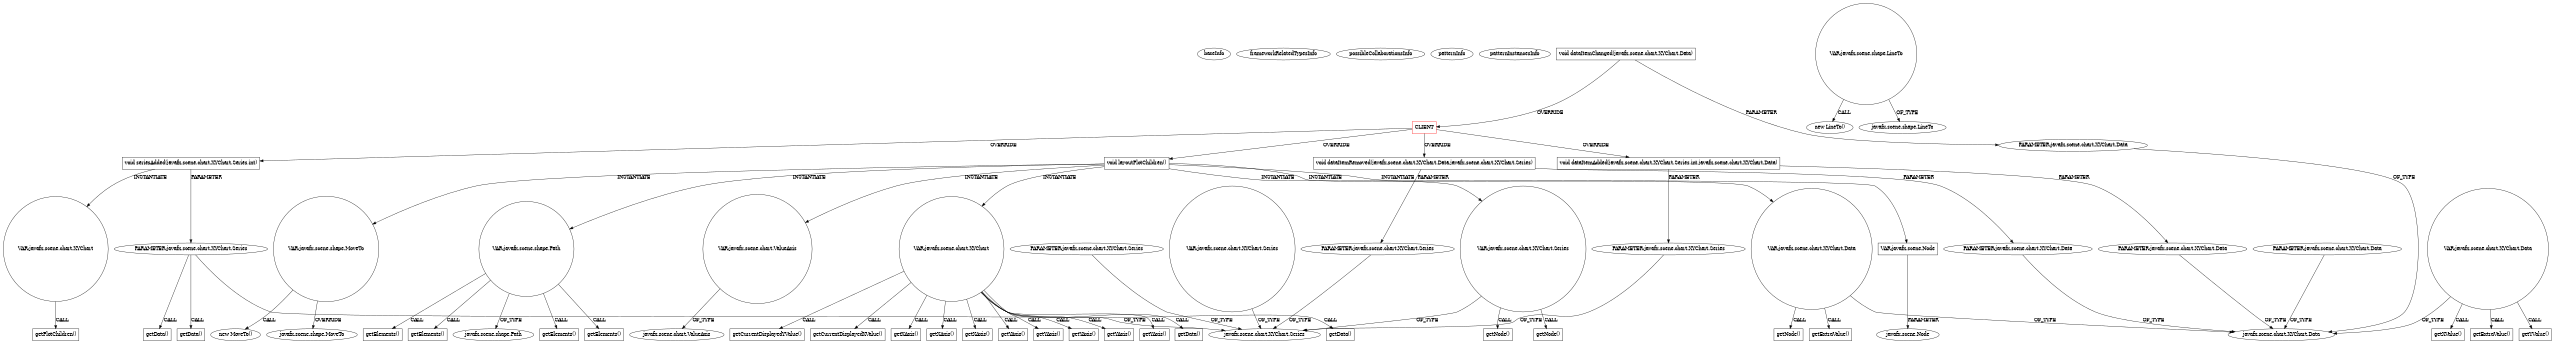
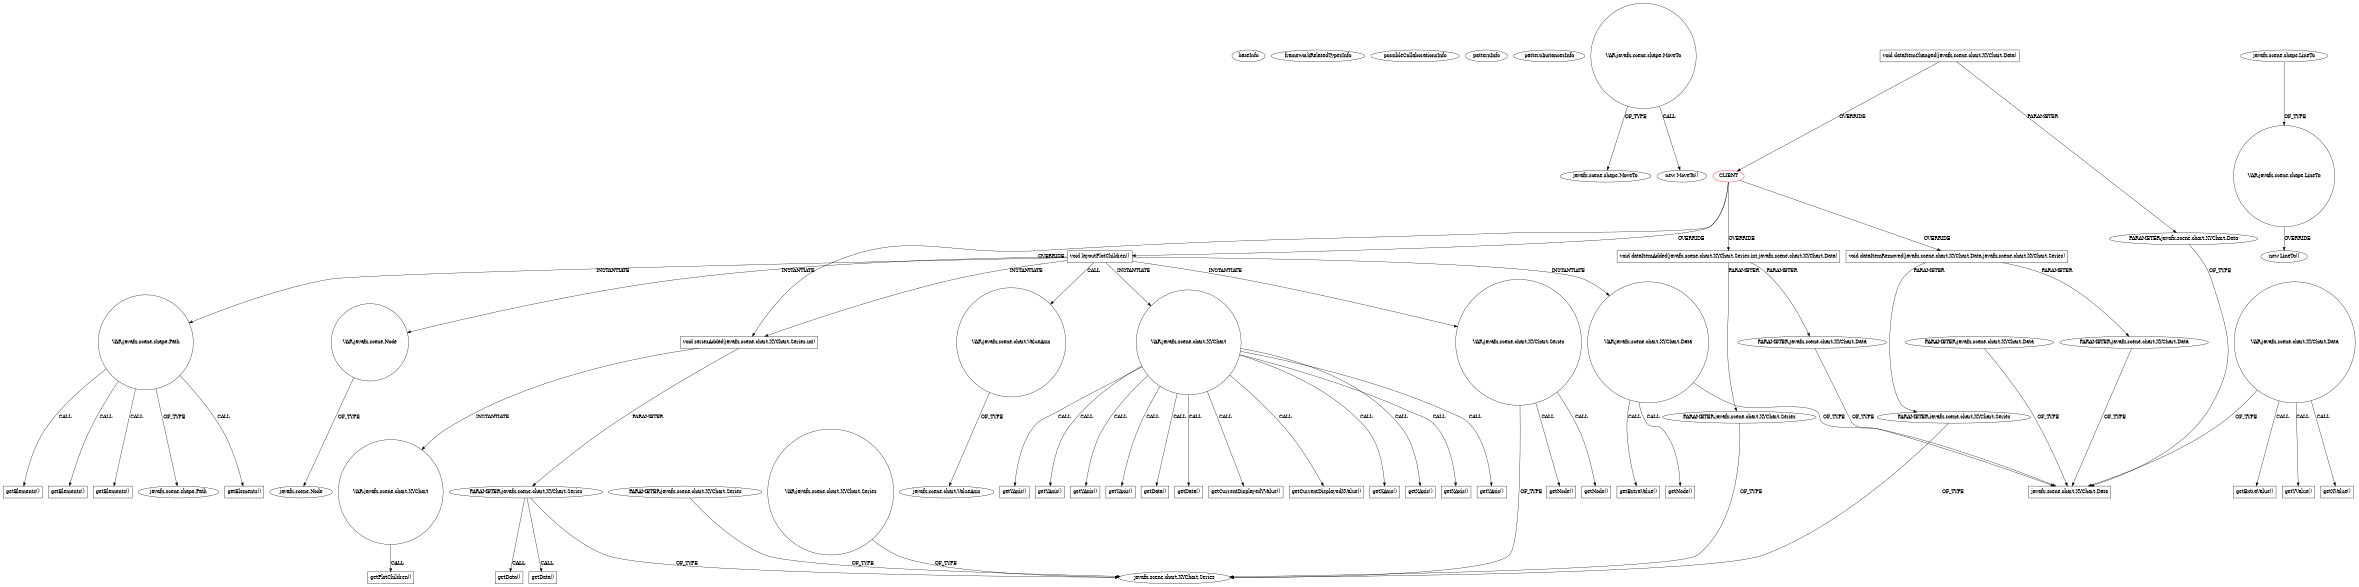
edge "VAR:javafx.scene.shape.LineTo" -> "javafx.scene.shape.LineTo": reversed
edge "VAR:javafx.scene.shape.LineTo" -> "new LineTo()": label "CALL" -> "OVERRIDE"
node "CLIENT": shape box -> ellipse
edge "void layoutPlotChildren()" -> "VAR:javafx.scene.shape.MoveTo": now "void layoutPlotChildren()" -> "void seriesAdded(javafx.scene.chart.XYChart.Series,int)"
edge "void layoutPlotChildren()" -> "VAR:javafx.scene.chart.ValueAxis": label "INSTANTIATE" -> "CALL"
node "VAR:javafx.scene.Node": shape box -> circle
edge "VAR:javafx.scene.shape.MoveTo" -> "javafx.scene.shape.MoveTo": label "OVERRIDE" -> "OF_TYPE"
edge "VAR:javafx.scene.Node" -> "javafx.scene.Node": label "PARAMETER" -> "OF_TYPE"
node "javafx.scene.chart.XYChart.Data": shape ellipse -> box
